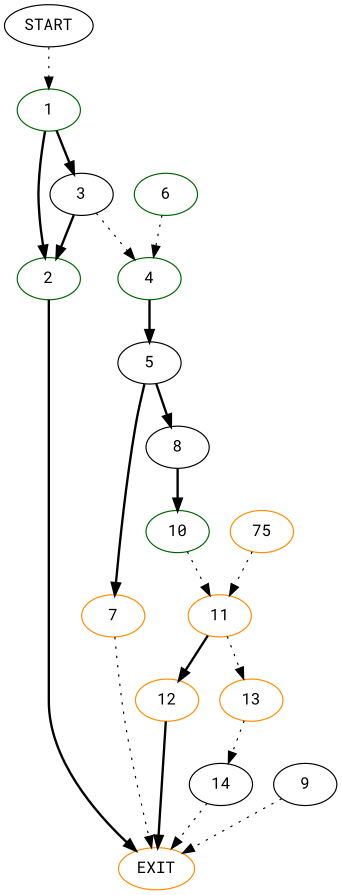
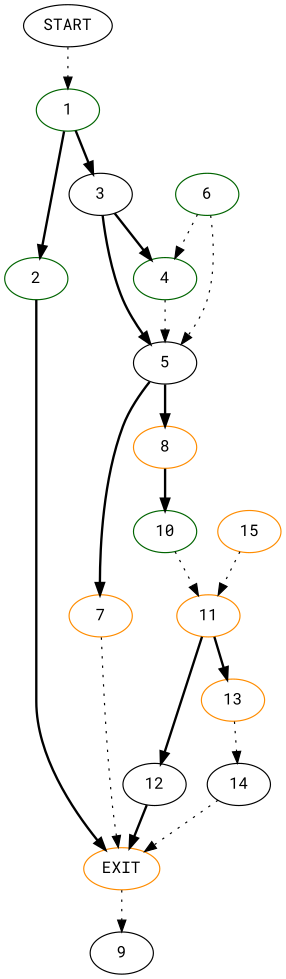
edge "3" -> "2": now "3" -> "5"
edge "3" -> "4": style dotted -> bold
edge "6" -> "5": added
edge "4" -> "5": style bold -> dotted
node "8": color black -> darkorange
node "75": label "75" -> "15"
edge "11" -> "13": style dotted -> bold
node "12": color darkorange -> black
edge "9" -> "EXIT": reversed
